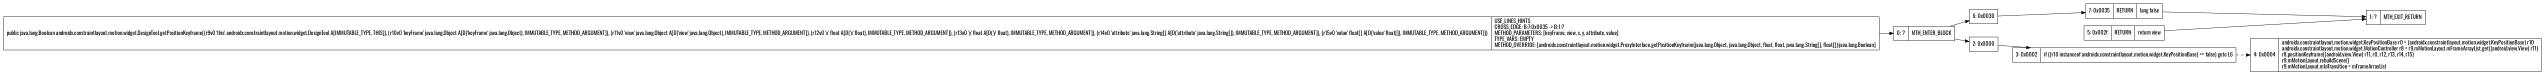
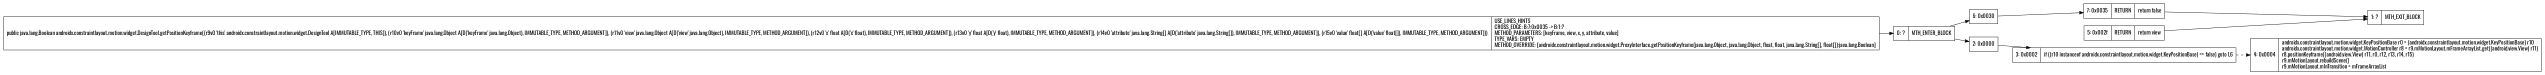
node "7: 0x0035": text "lang false" -> "return false"
node "1: ?": text "MTH_EXIT_RETURN" -> "MTH_EXIT_BLOCK"
